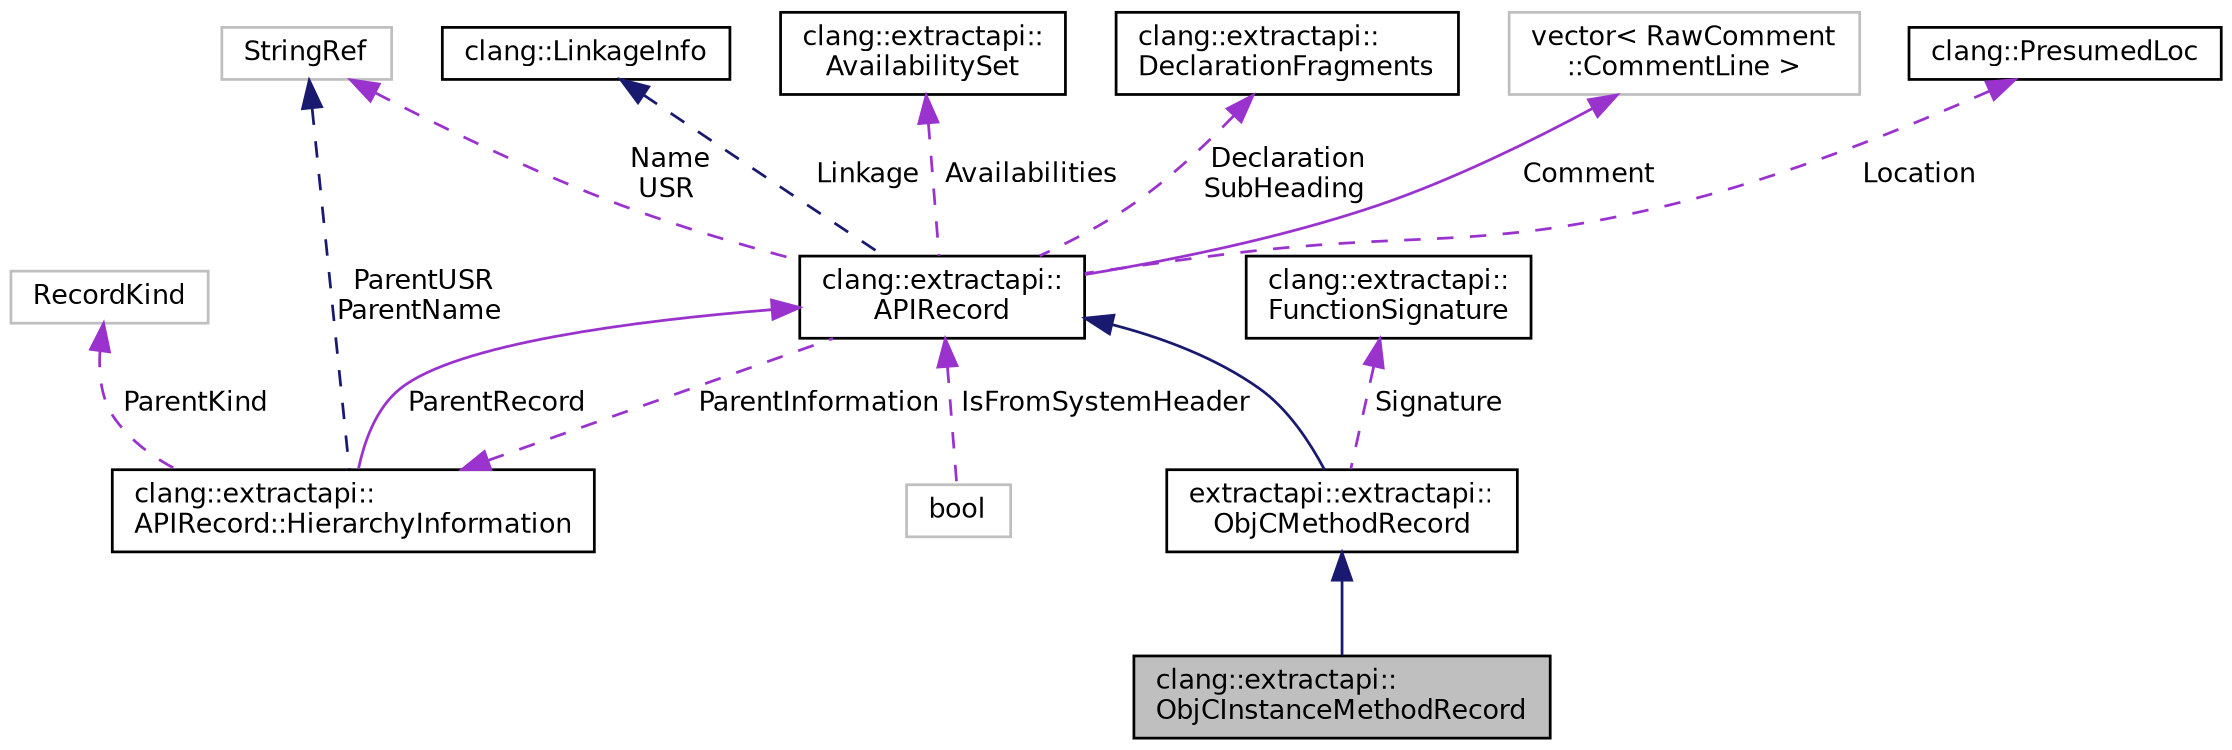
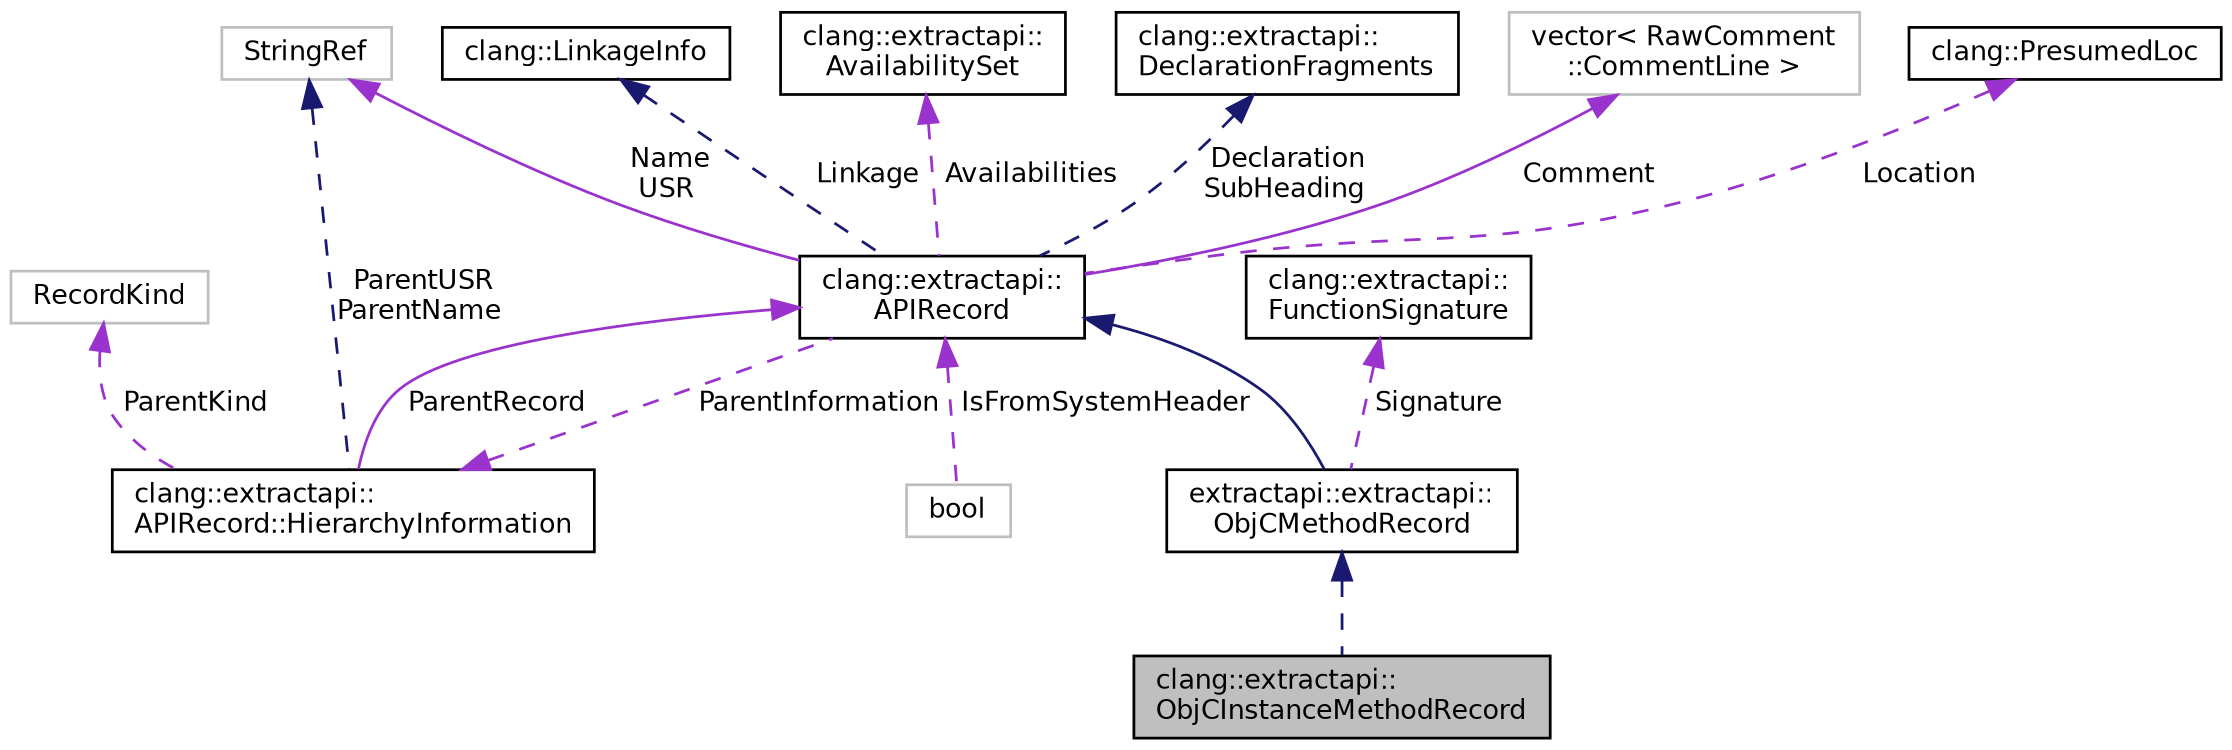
edge "clang::extractapi:: APIRecord" -> "StringRef": style dashed -> solid
edge "clang::extractapi:: APIRecord" -> "clang::extractapi:: DeclarationFragments": color darkorchid3 -> midnightblue
edge "clang::extractapi:: ObjCInstanceMethodRecord" -> "extractapi::extractapi:: ObjCMethodRecord": style solid -> dashed
